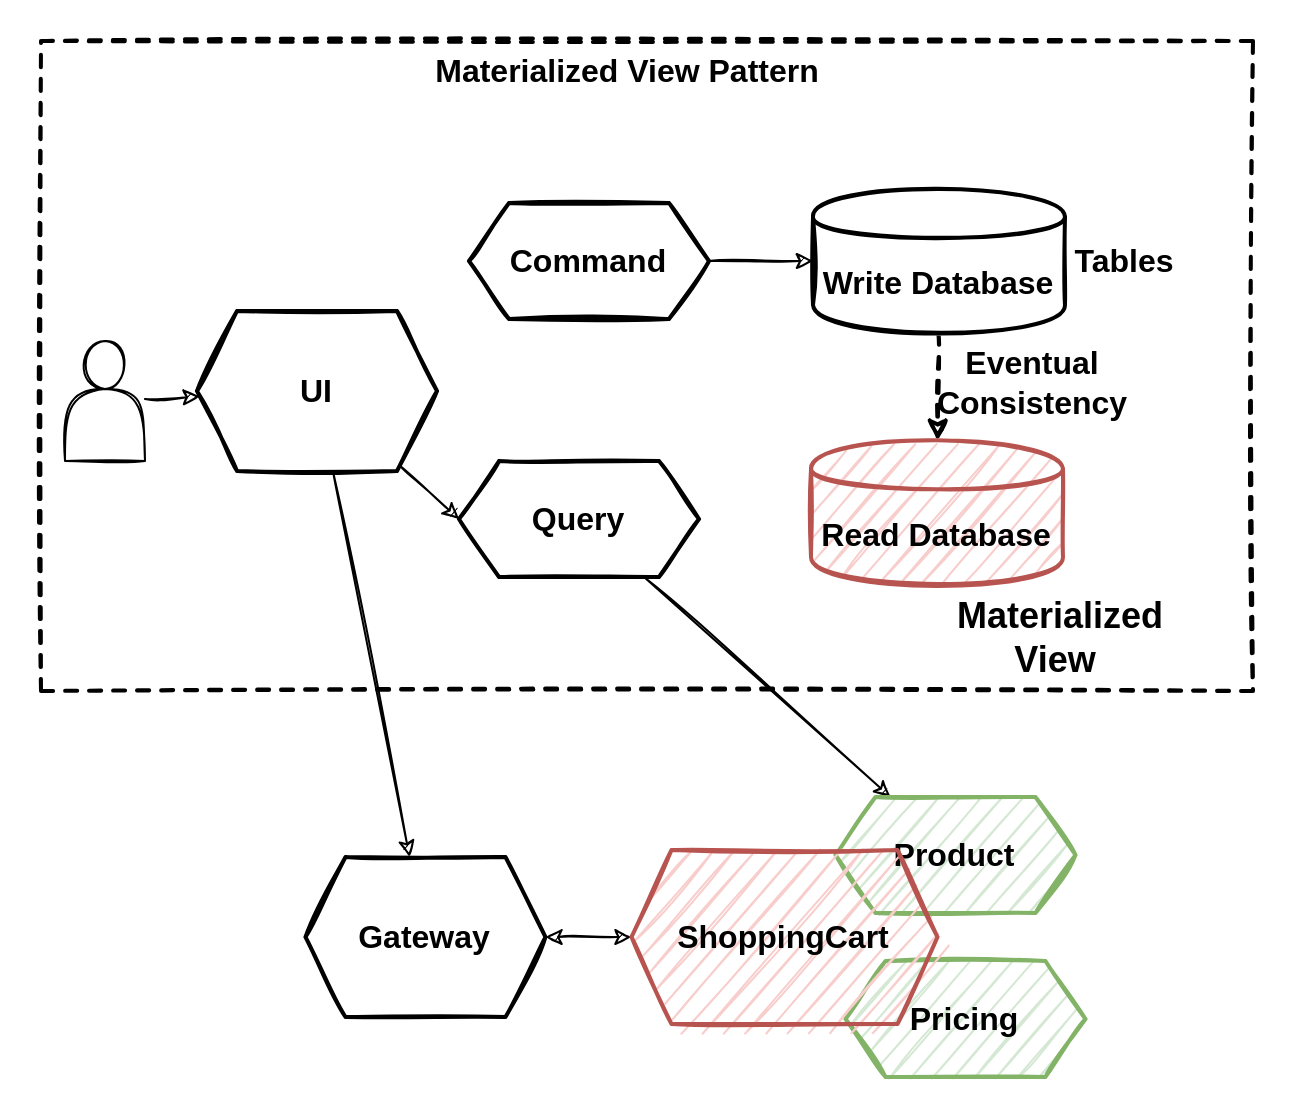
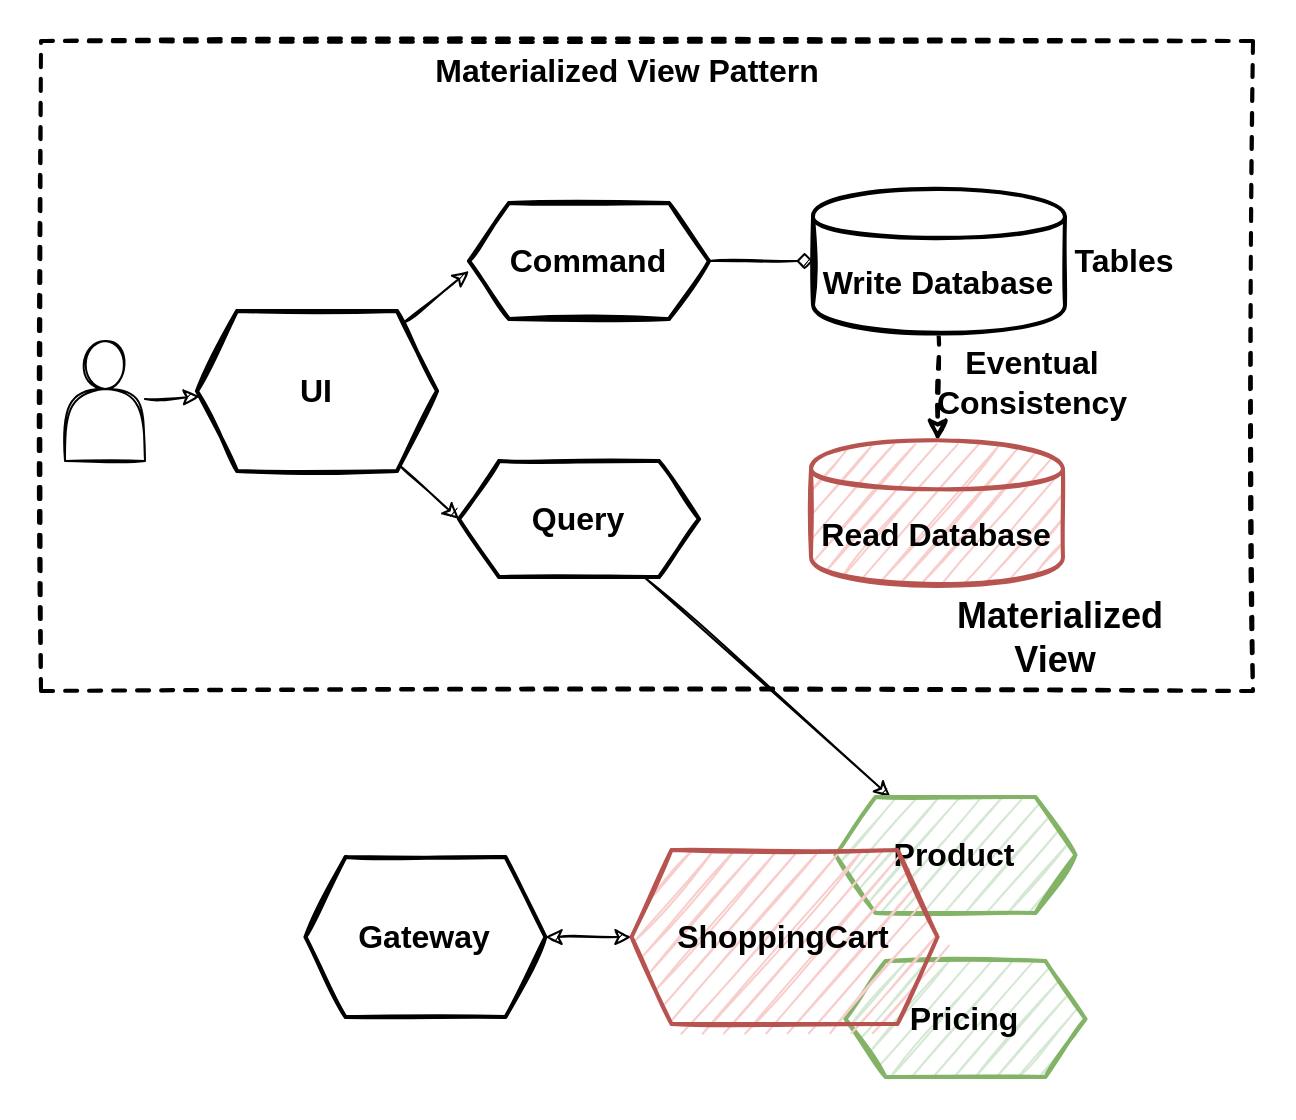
edge "Command" -> "Write Database": arrowhead classic -> diamond
edge "UI" -> "Gateway": now "UI" -> "Command"
